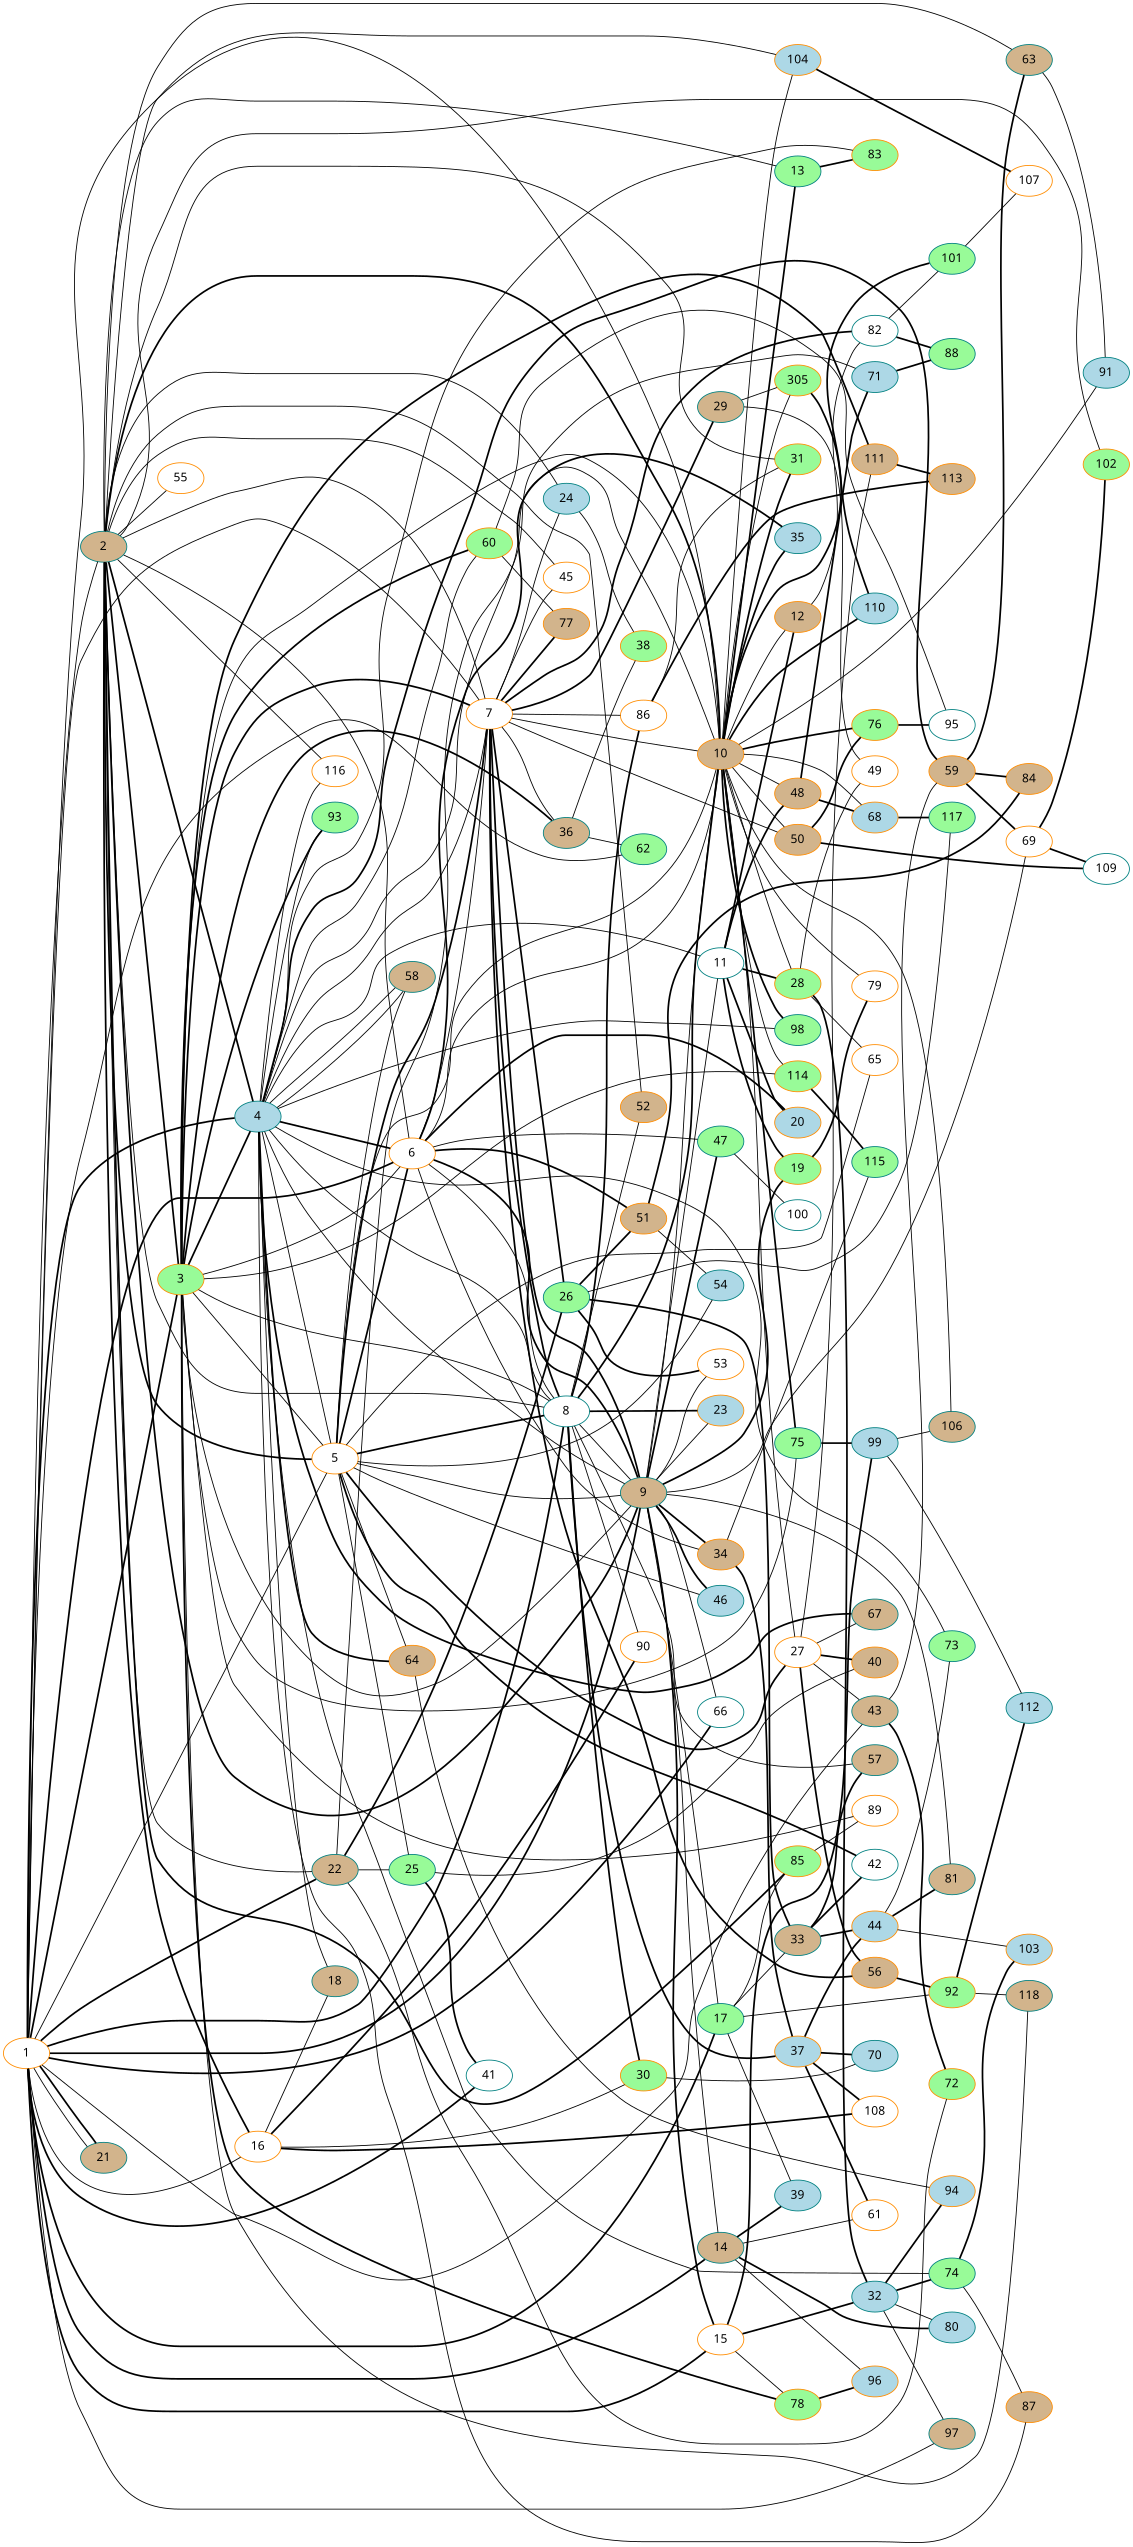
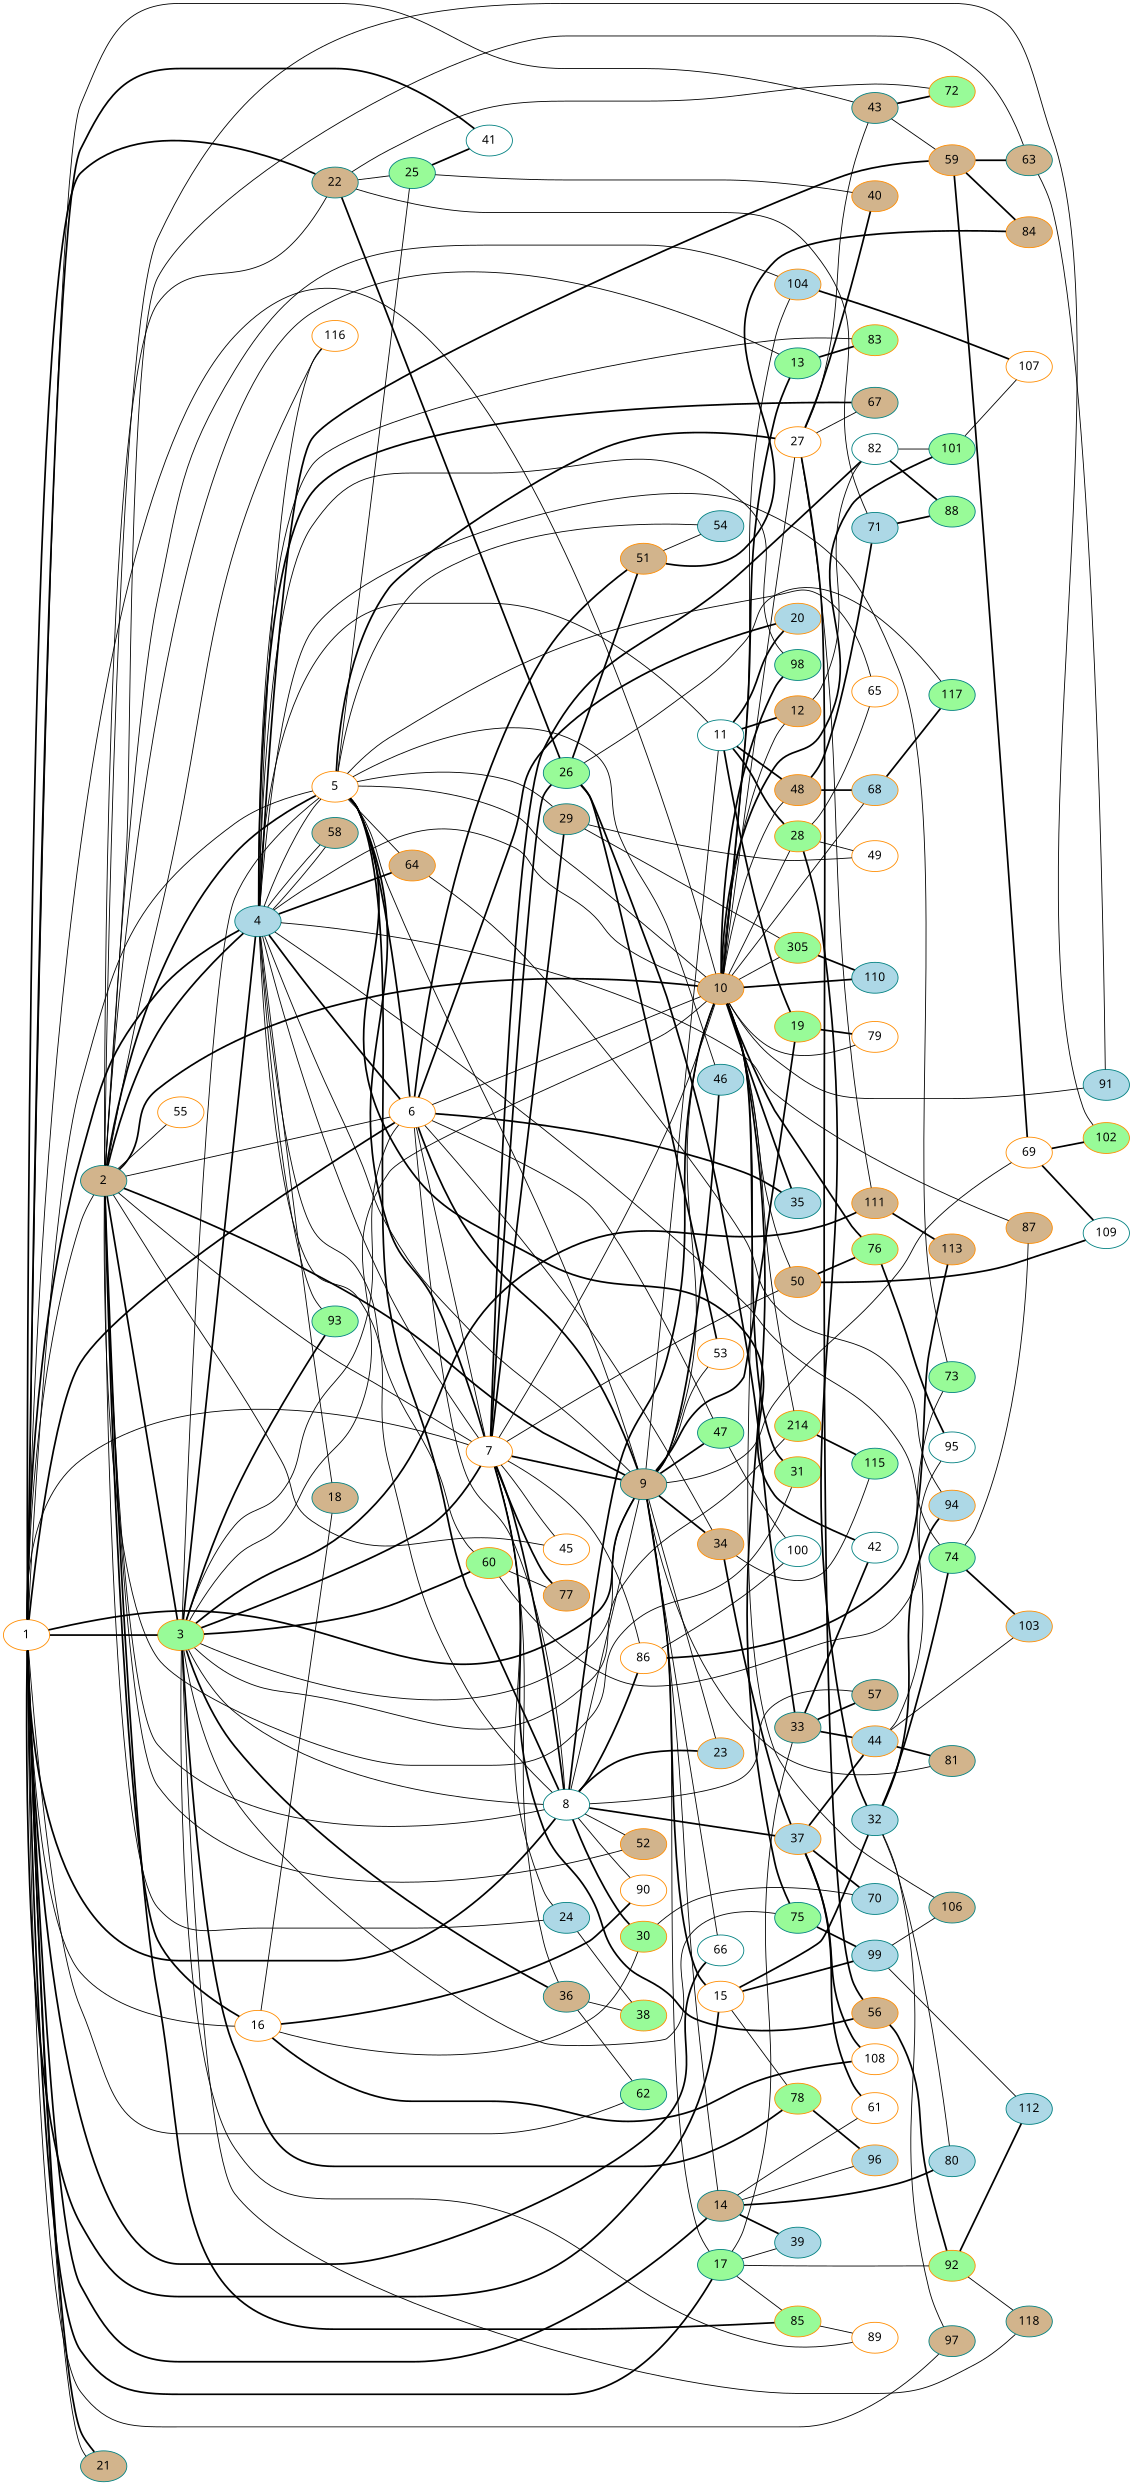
edge "31" -- "86": now "100" -- "86"
node "114": label "114" -> "214"
edge "58" -- "5": now "29" -- "5"
